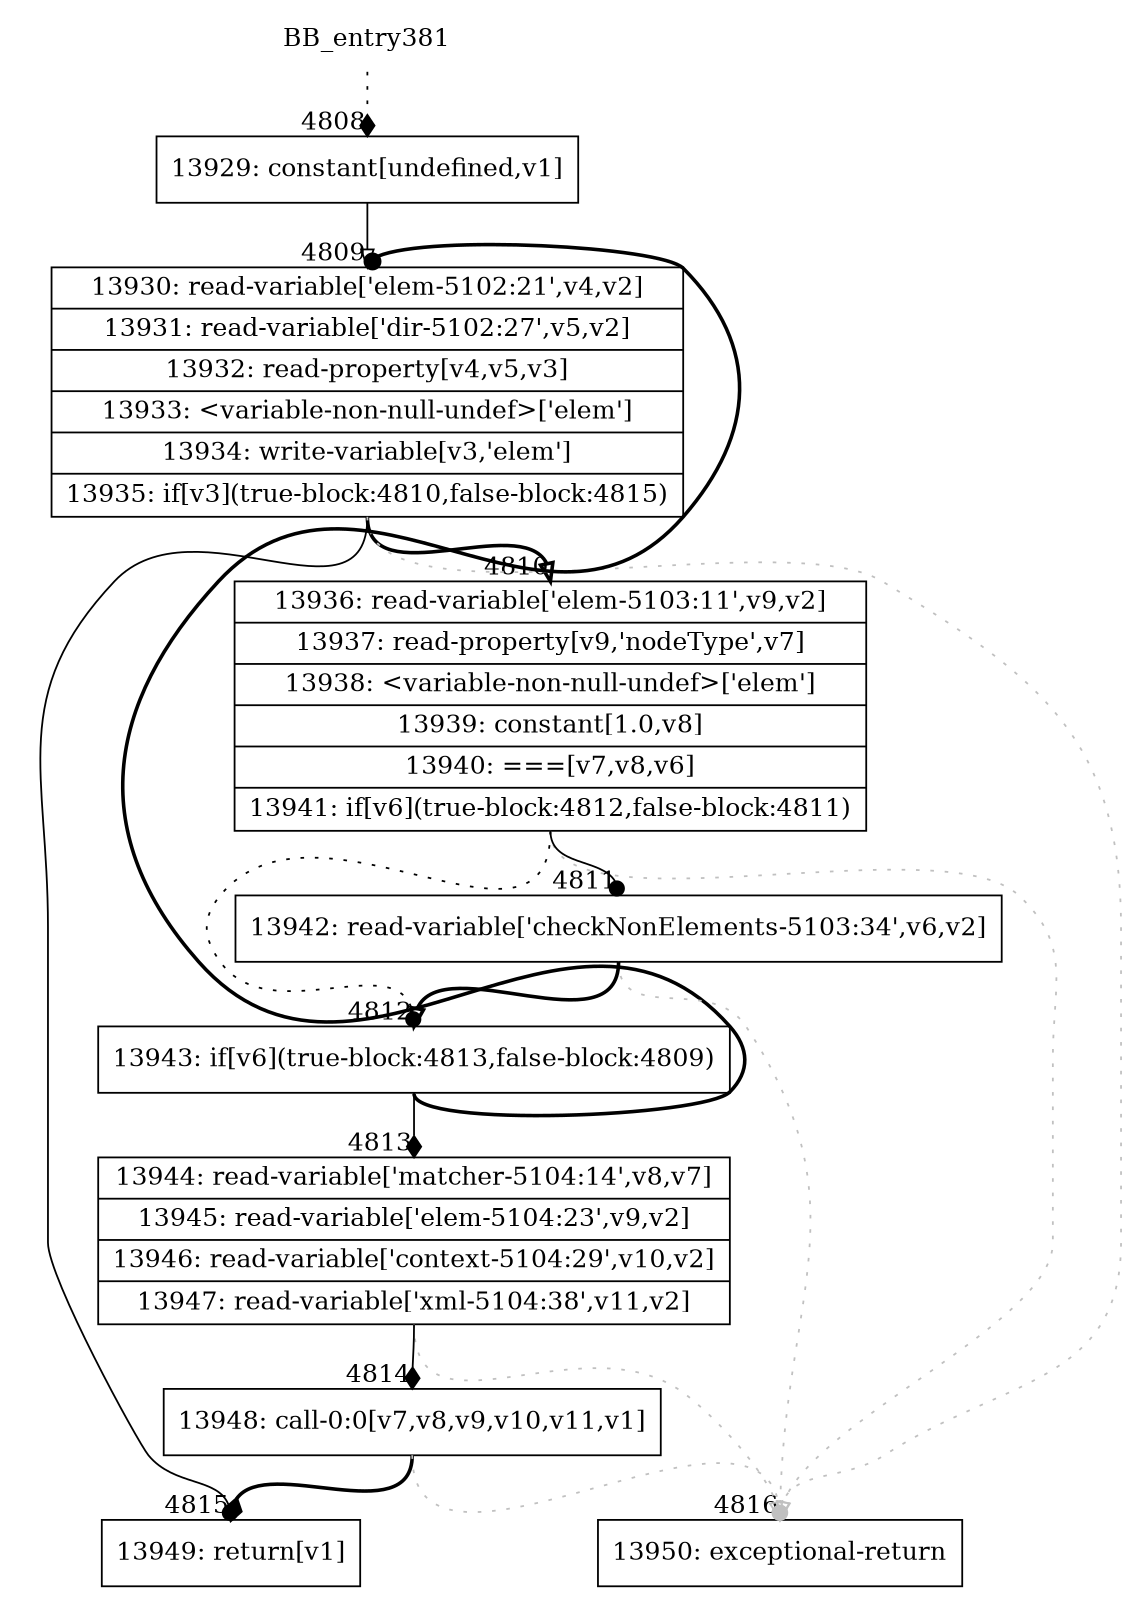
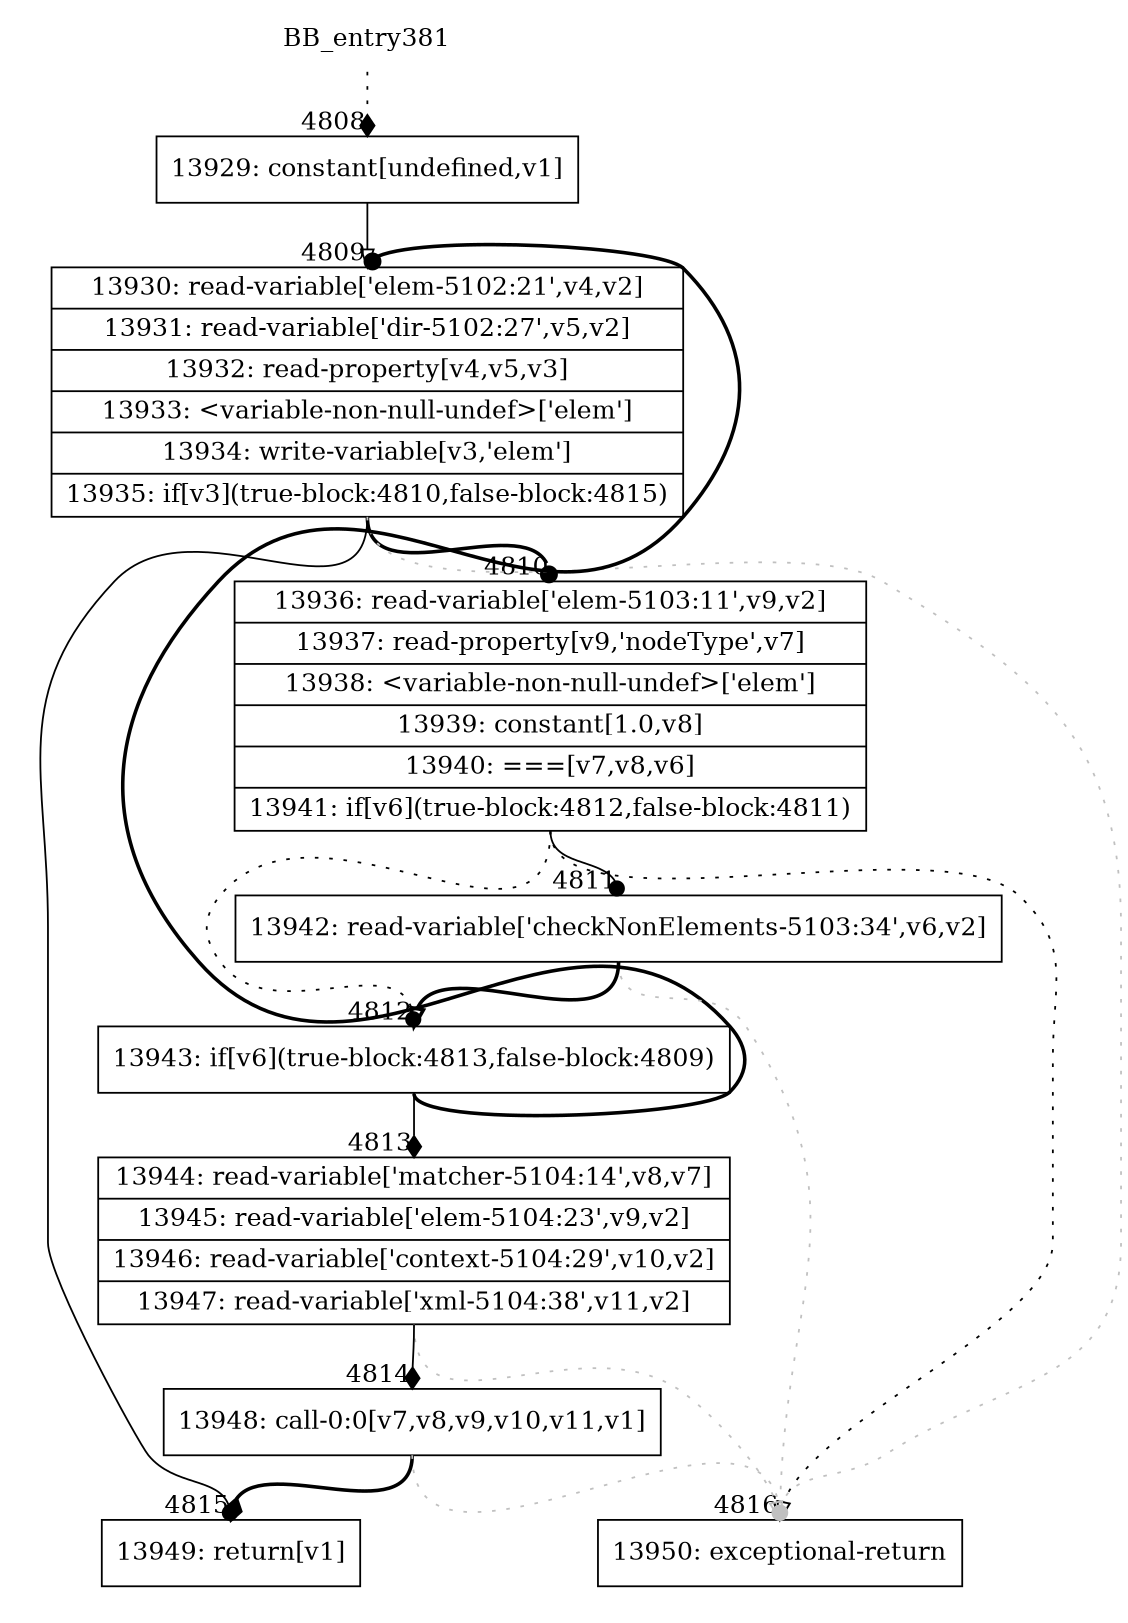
edge "13930: read-variable['elem-5102:21',v4,v2]" -> "13936: read-variable['elem-5103:11',v9,v2]": arrowhead onormal -> dot
edge "13936: read-variable['elem-5103:11',v9,v2]" -> "13950: exceptional-return": color gray -> black
